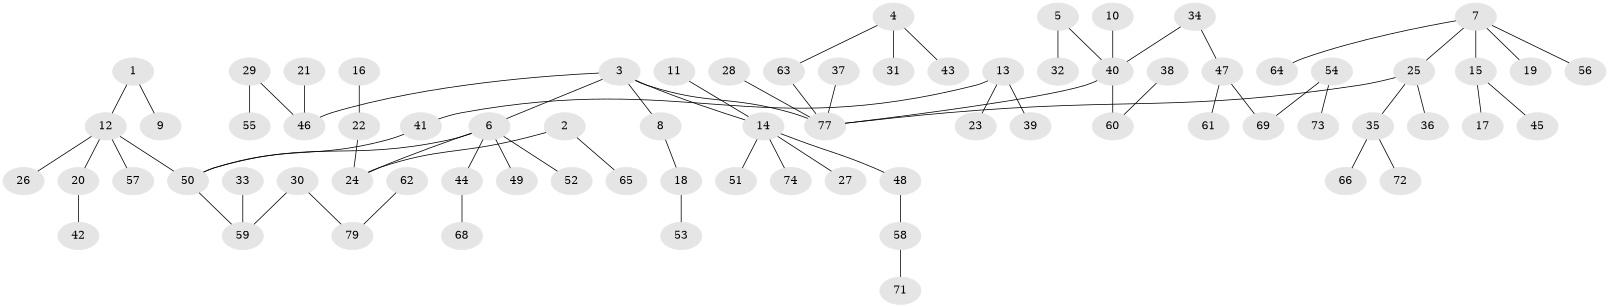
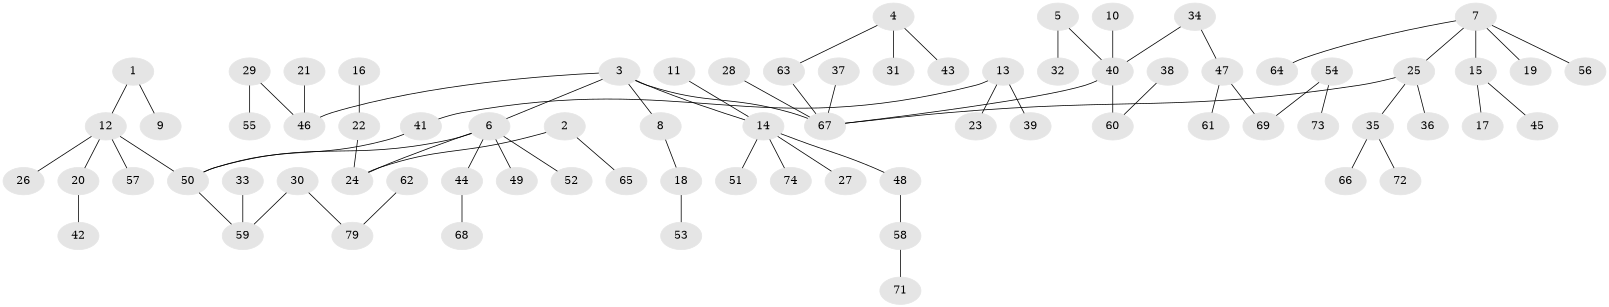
node "77": label "77" -> "67"
